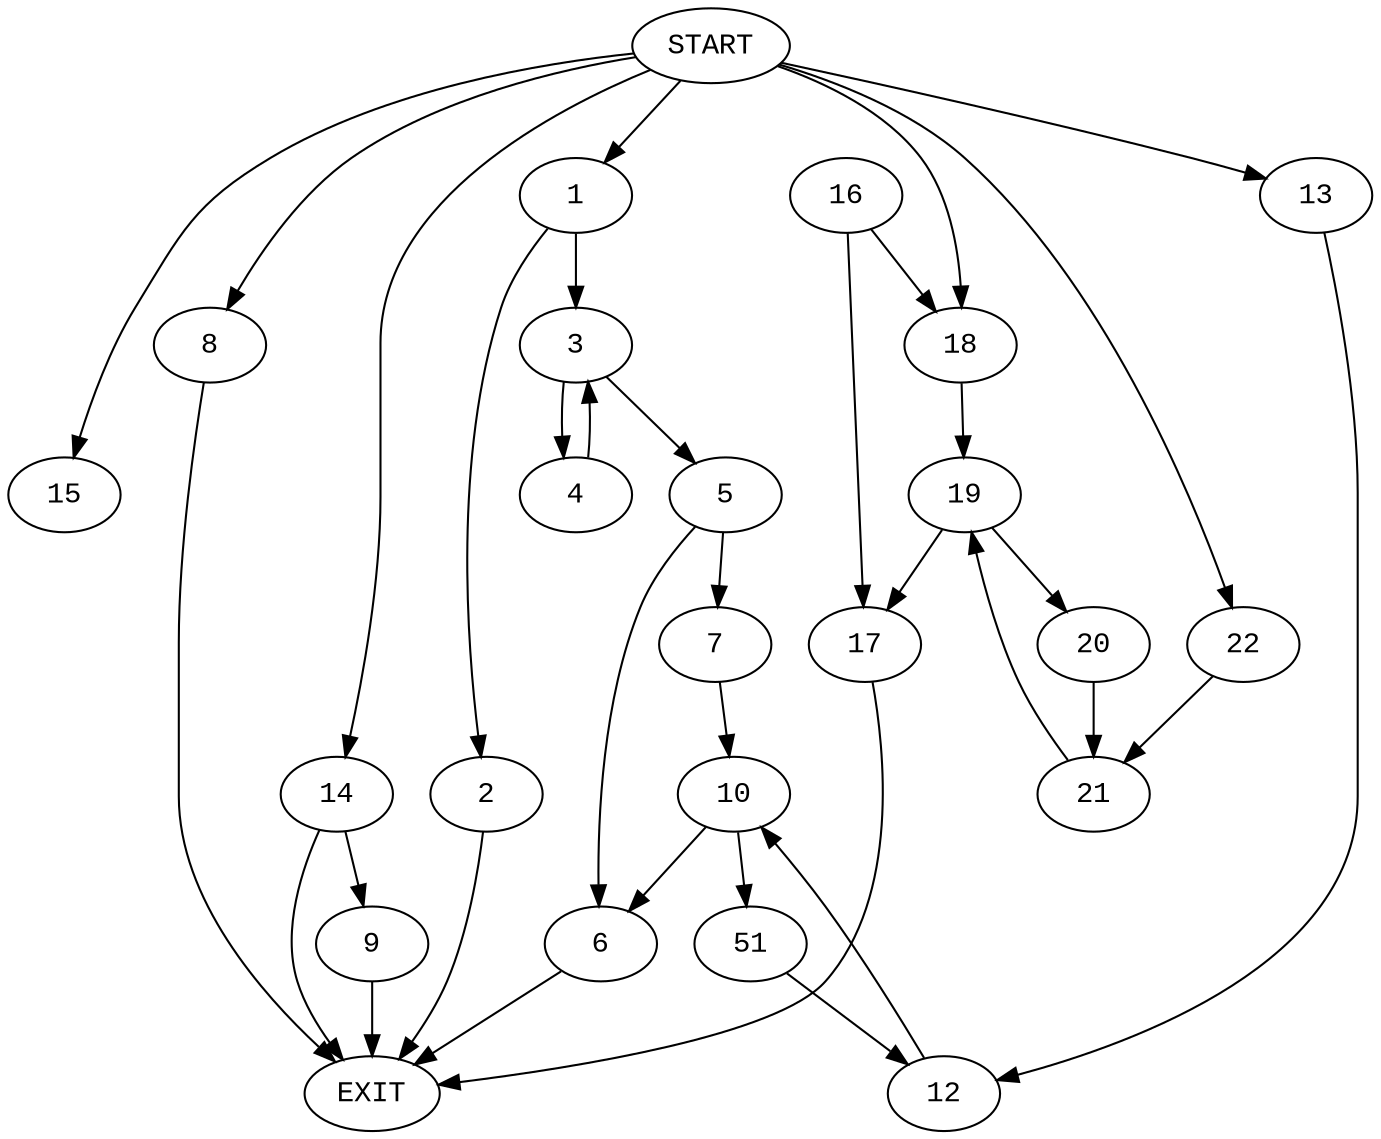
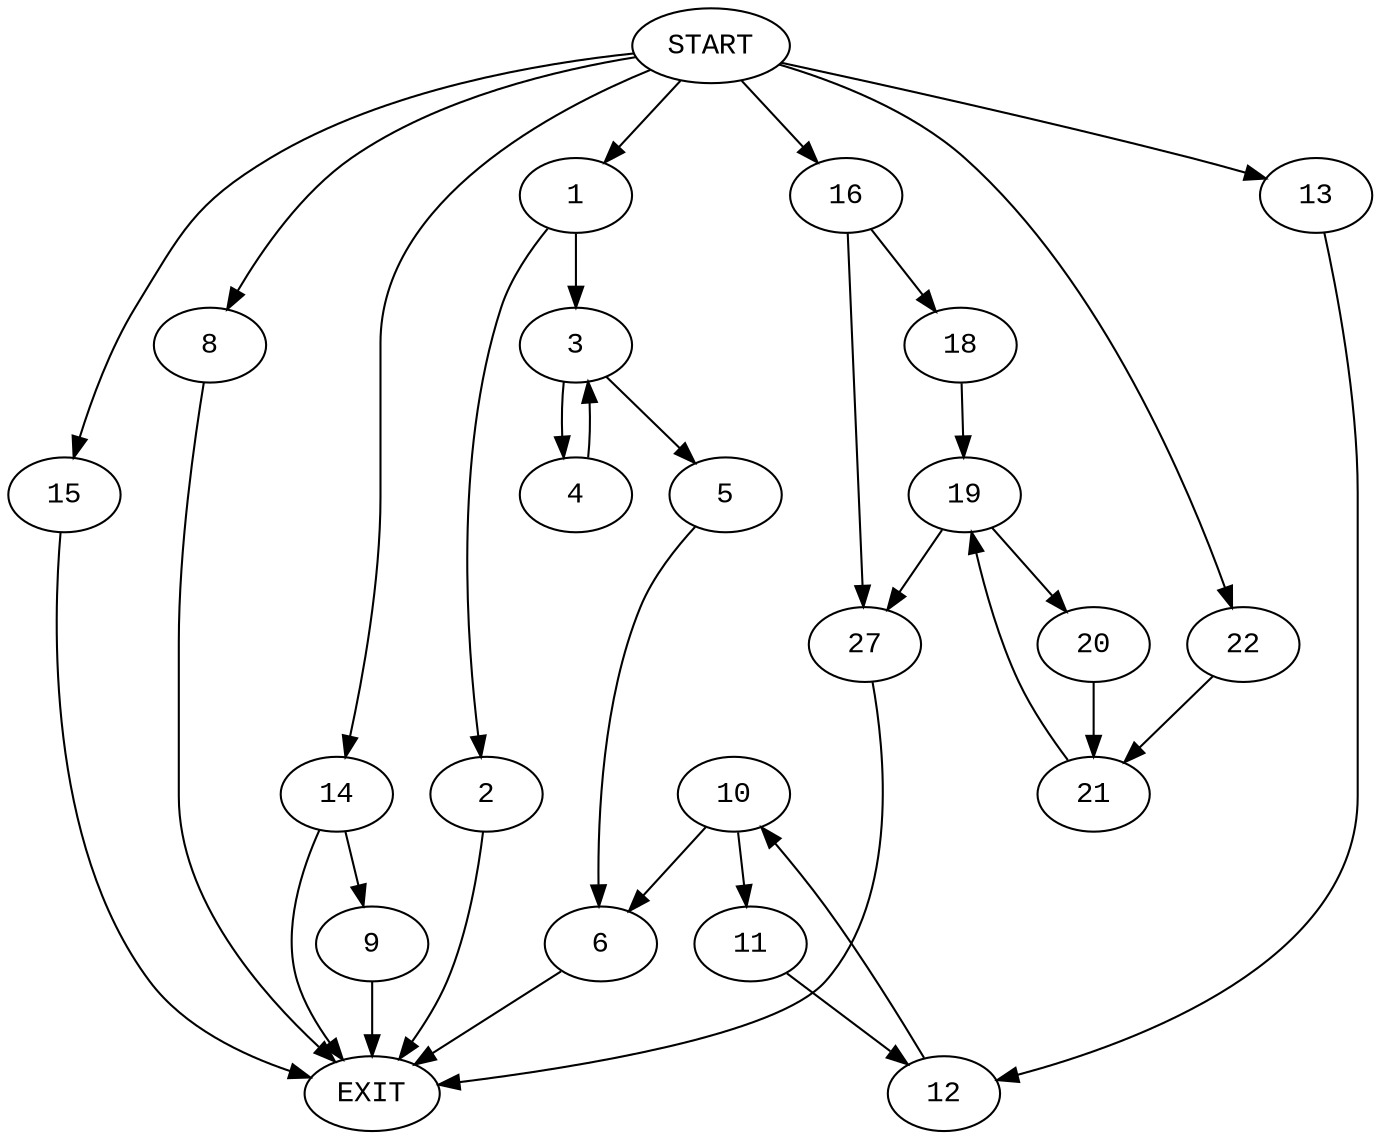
edge "START" -> "18": now "START" -> "16"
node "7": removed
node "17": label "17" -> "27"
edge "15" -> "EXIT": added
node "51": label "51" -> "11"
